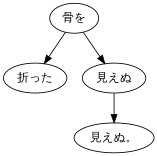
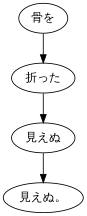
edge "骨を" -> "見えぬ": now "折った" -> "見えぬ"
